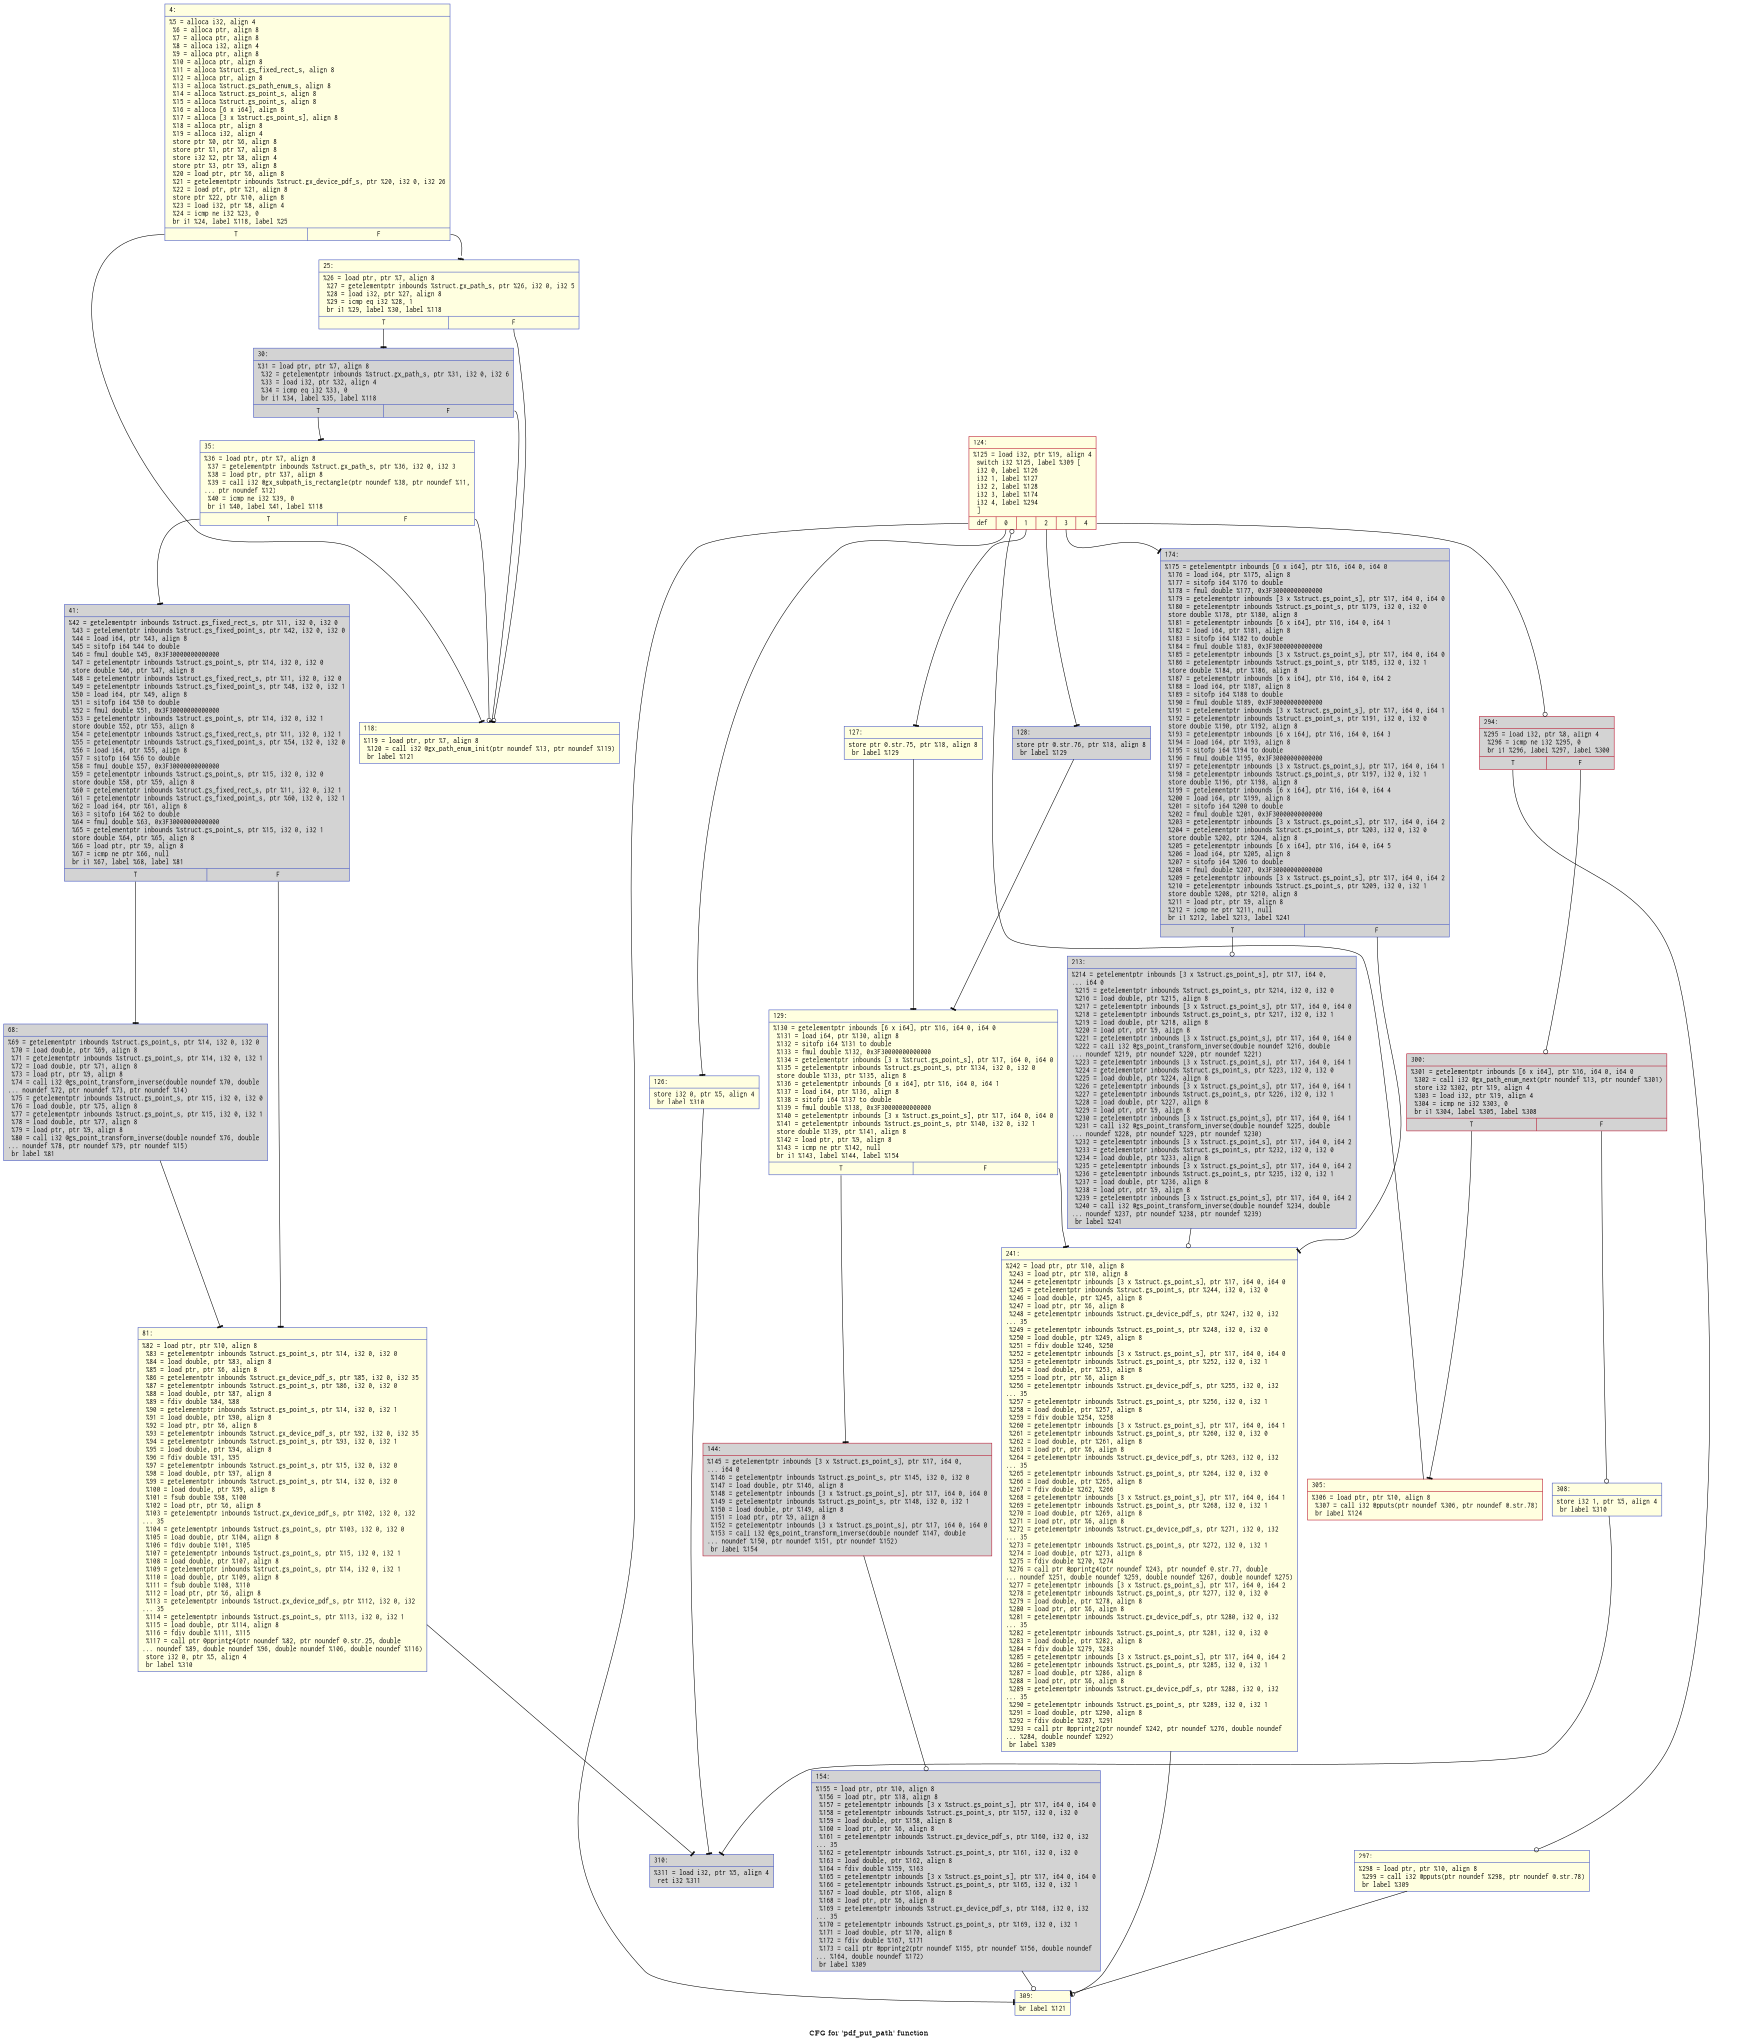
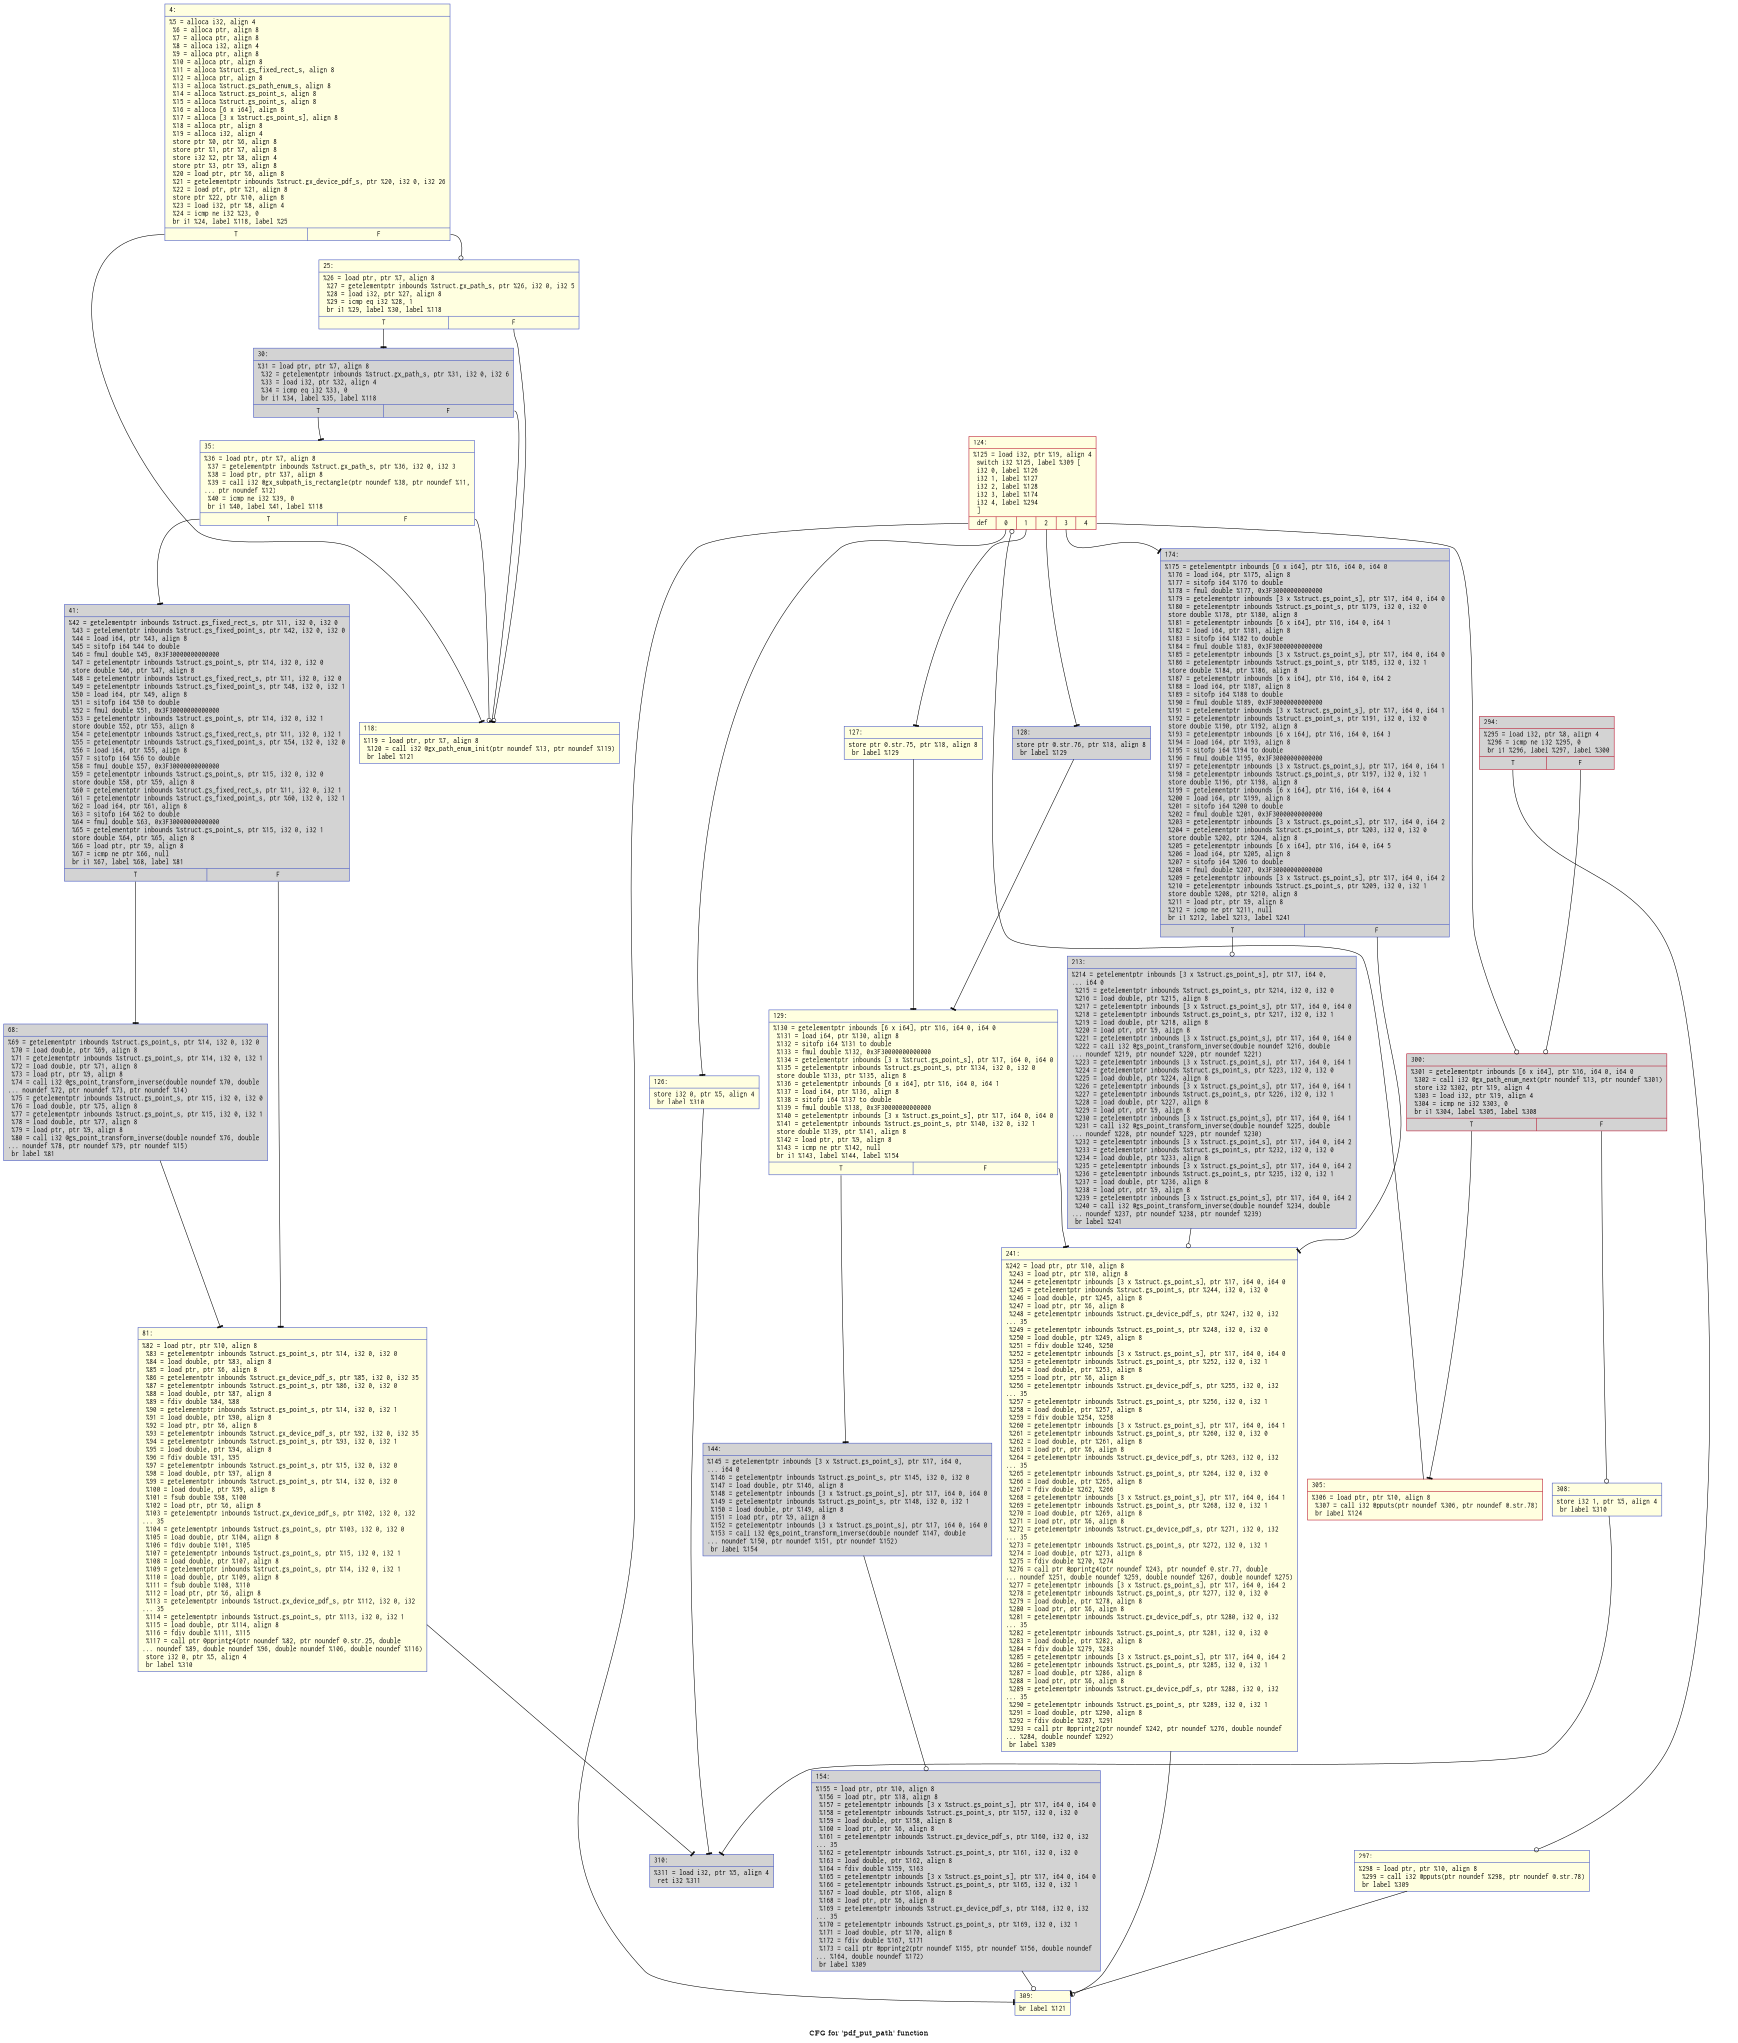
edge "4:" -> "25:": arrowhead tee -> odot
edge "124:" -> "294:": now "124:" -> "300:"
node "144:": color #b70d28ff -> #3d50c3ff
